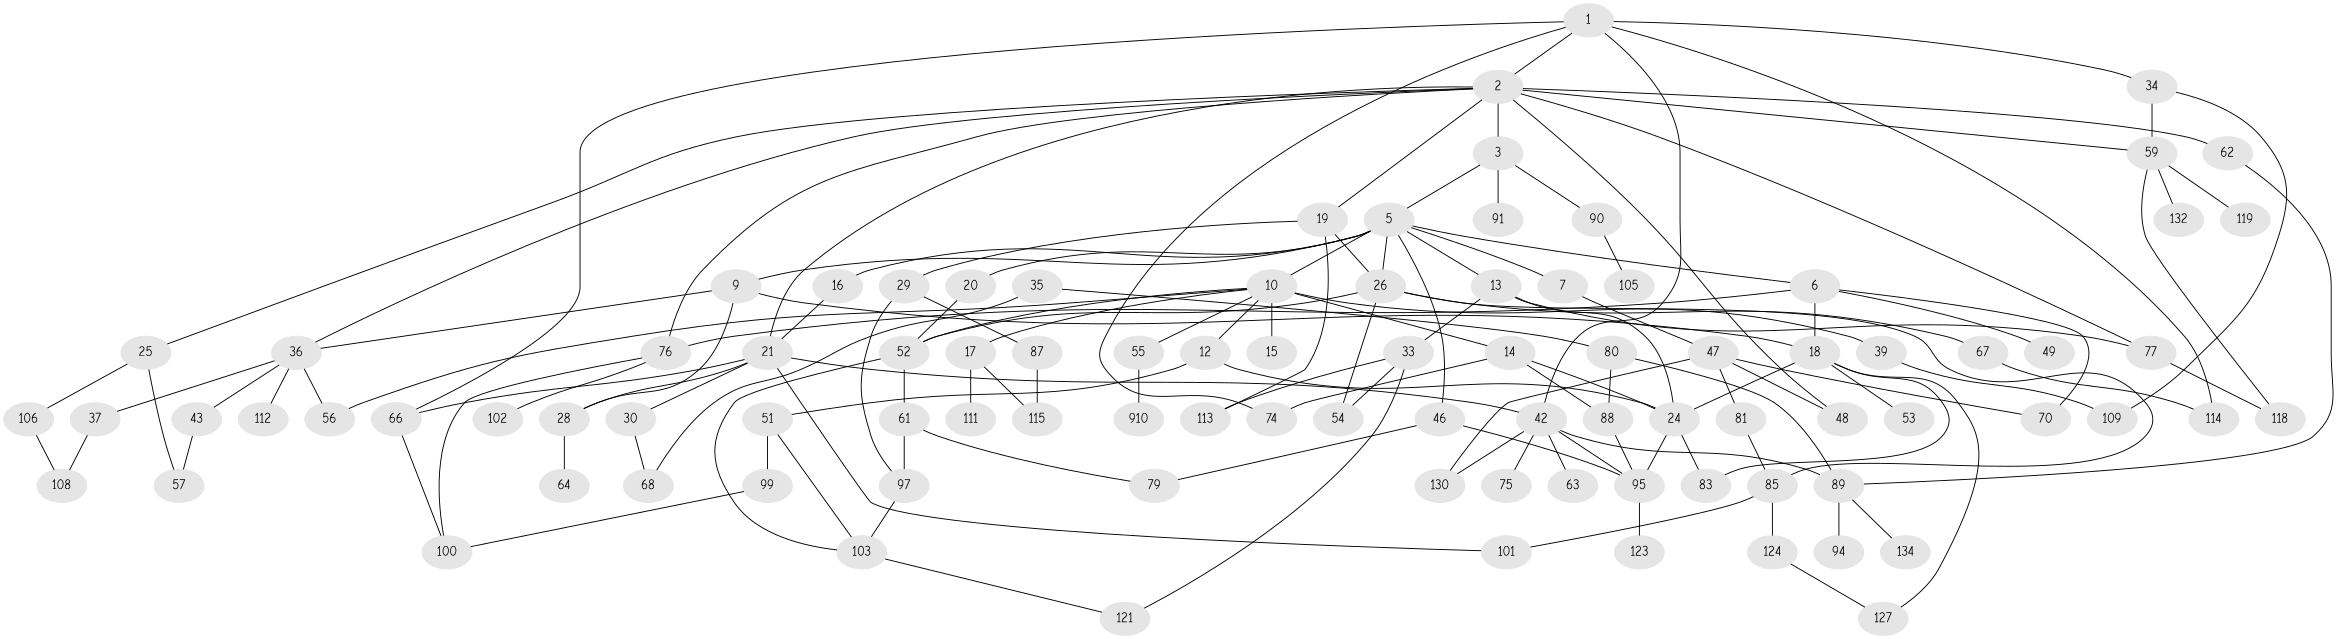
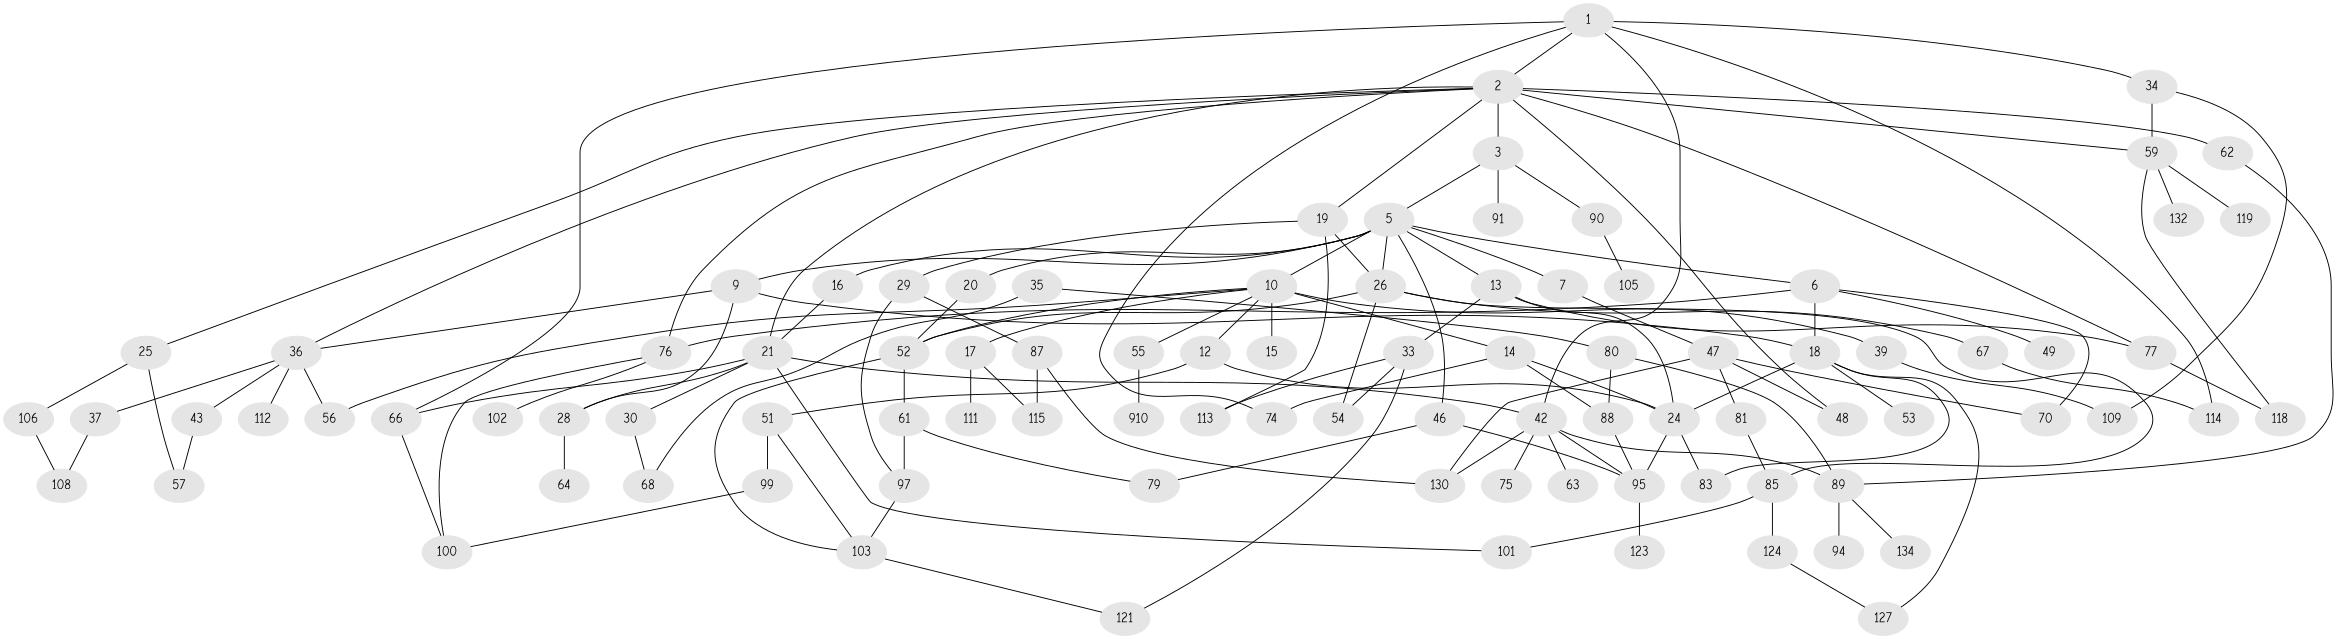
edge "87" -- "130": added
